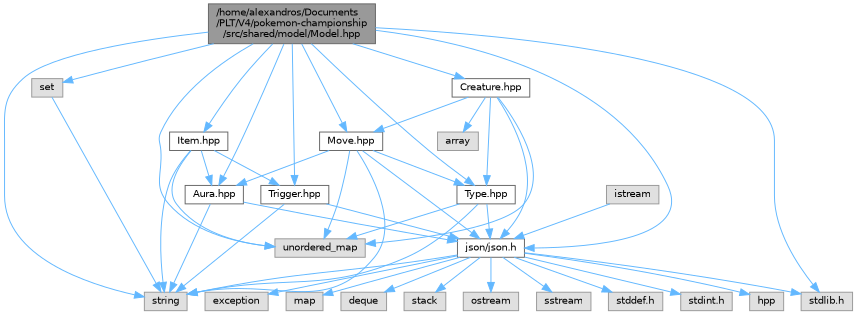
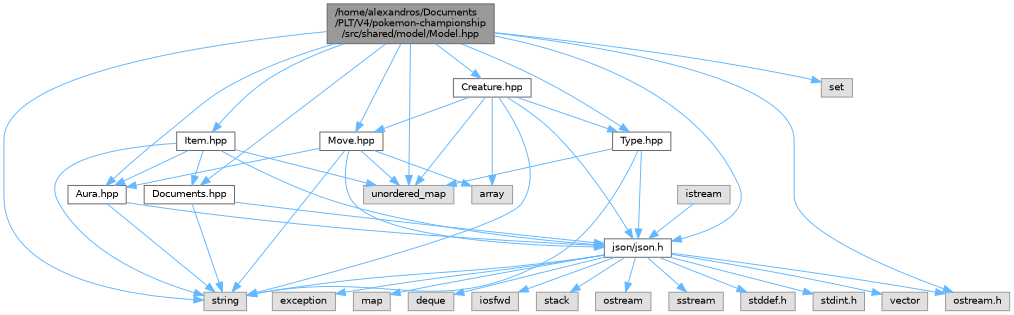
edge "Move.hpp" -> "Type.hpp": now "Move.hpp" -> "array"
edge "set" -> "string": now "Creature.hpp" -> "string"
node "Trigger.hpp": label "Trigger.hpp" -> "Documents.hpp"
edge "Item.hpp" -> "json/json.h": added
node "iosfwd": added
node "hpp": label "hpp" -> "vector"
node "stdlib.h": label "stdlib.h" -> "ostream.h"
